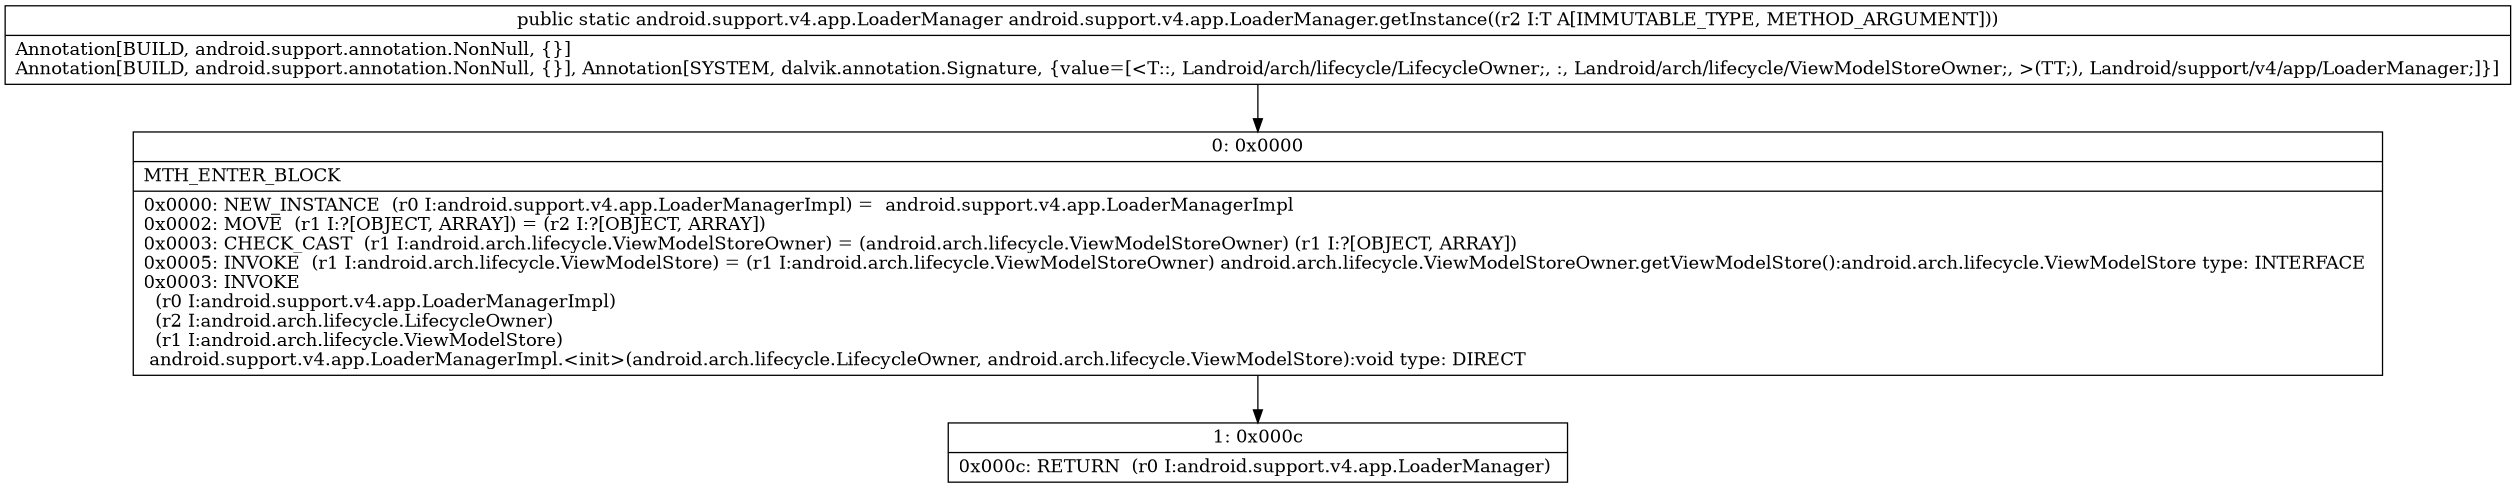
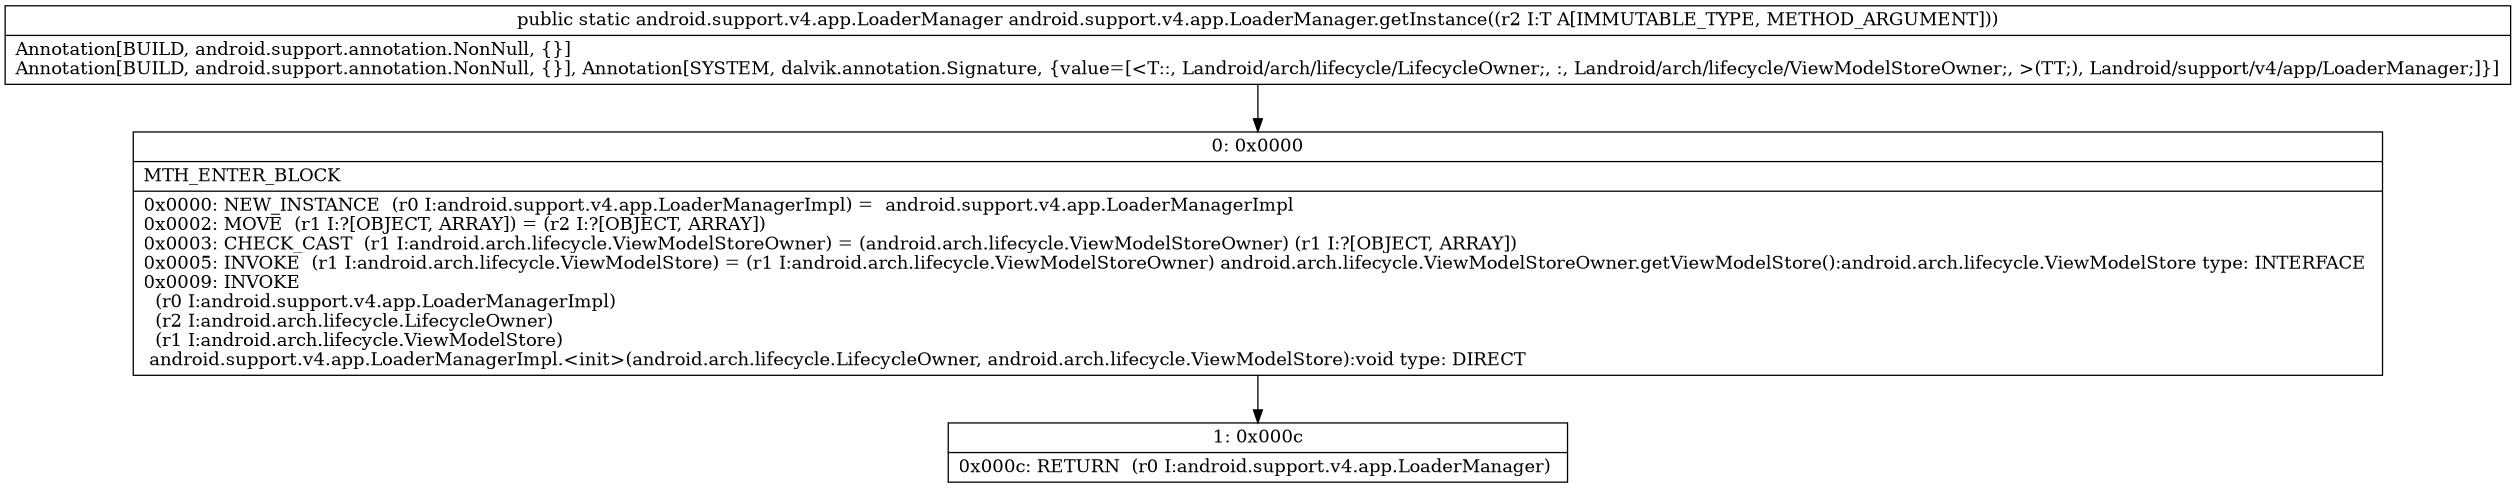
node "0: 0x0000": text "0x0003: INVOKE" -> "0x0009: INVOKE"
